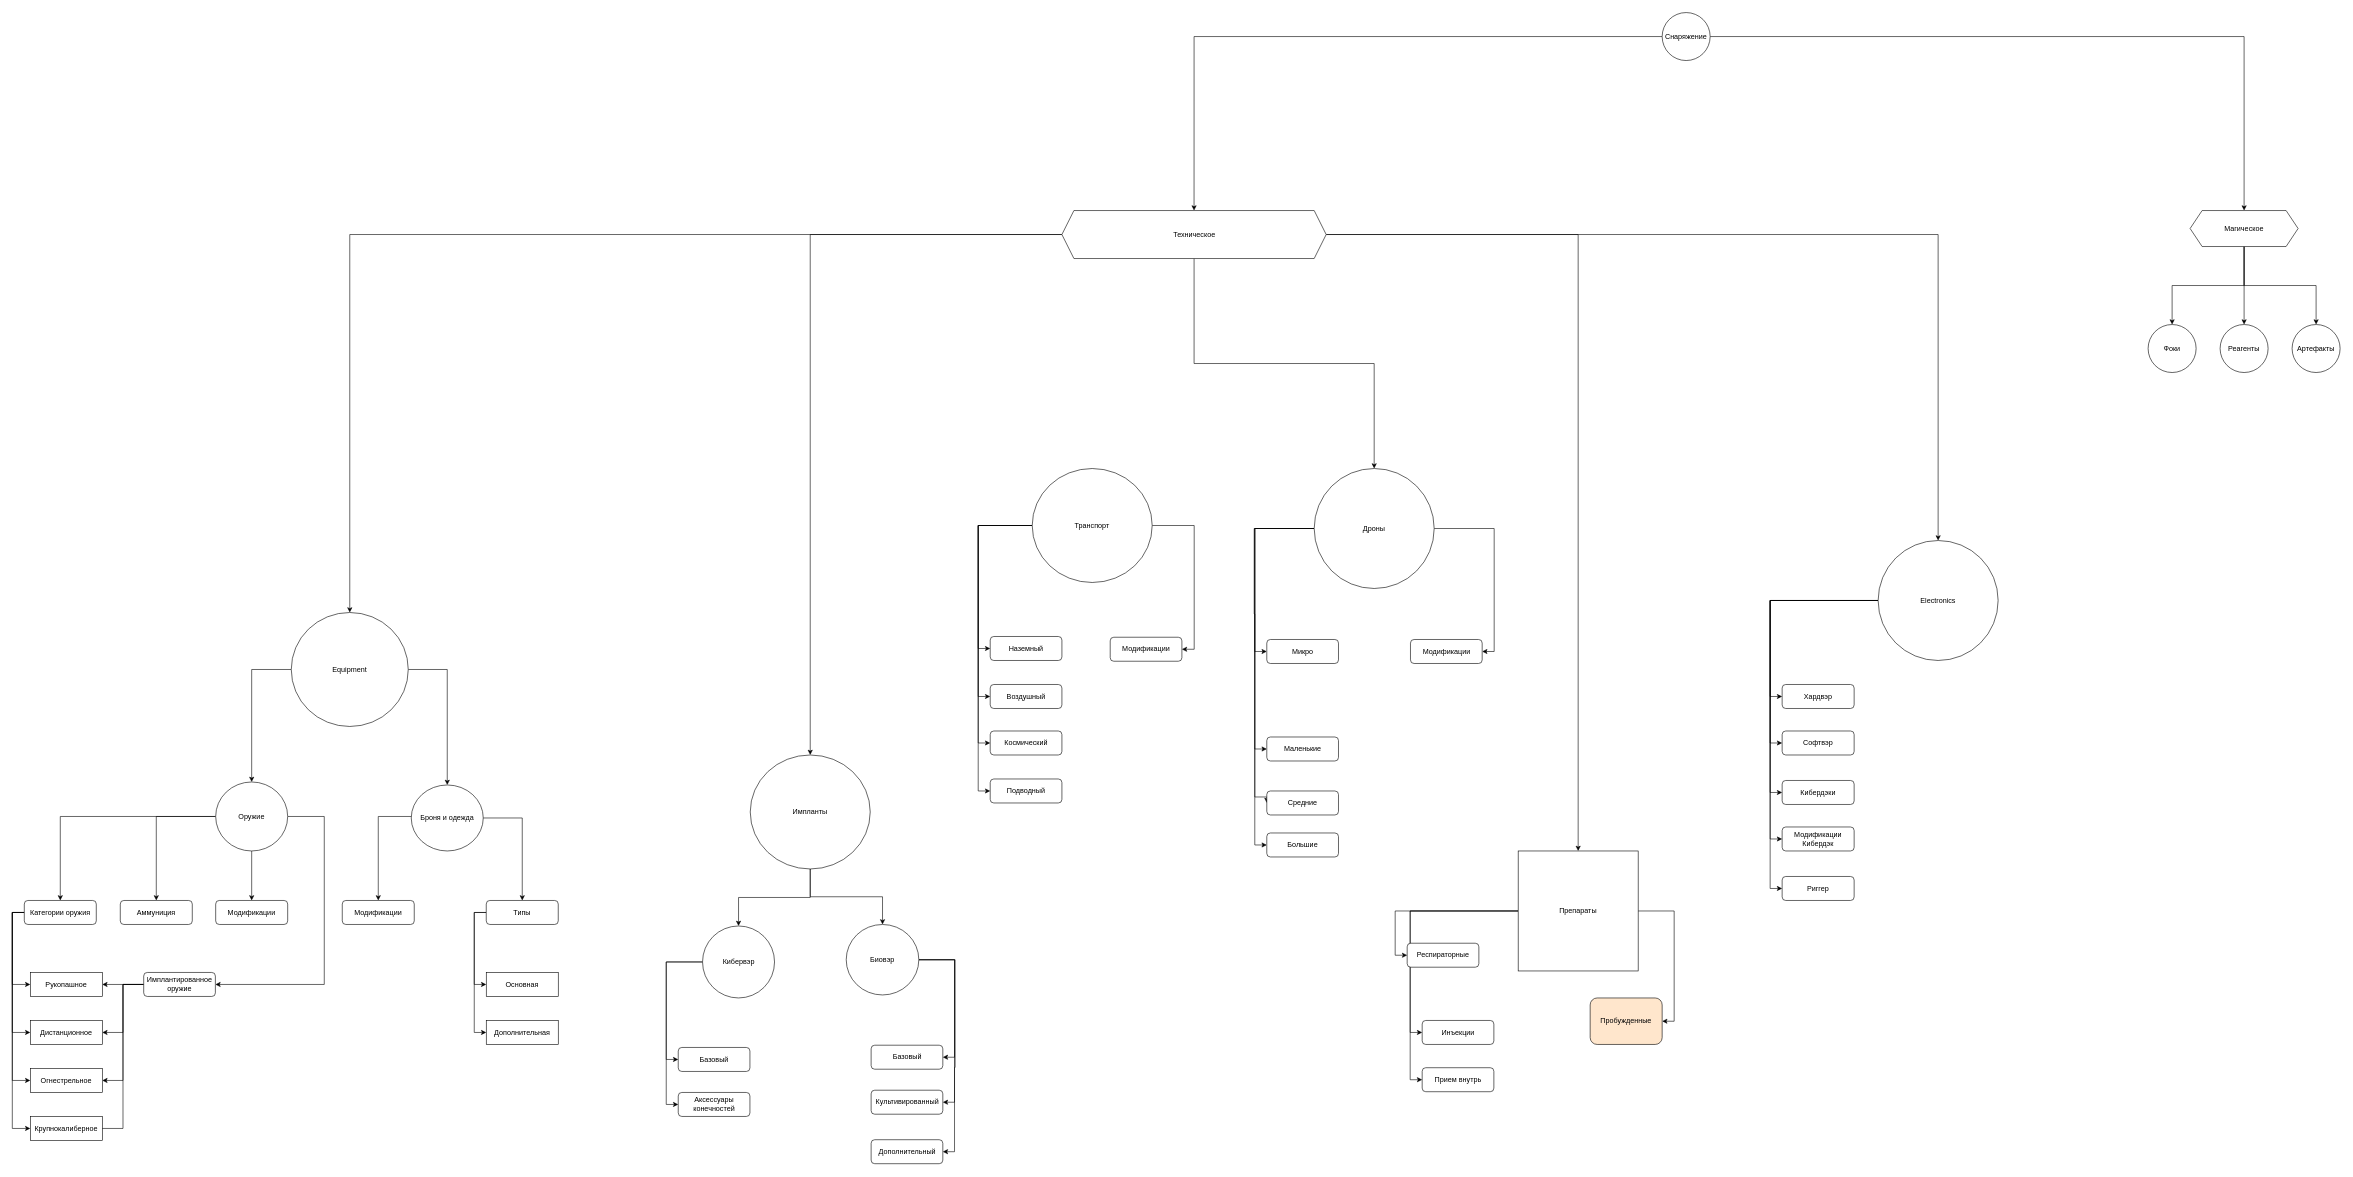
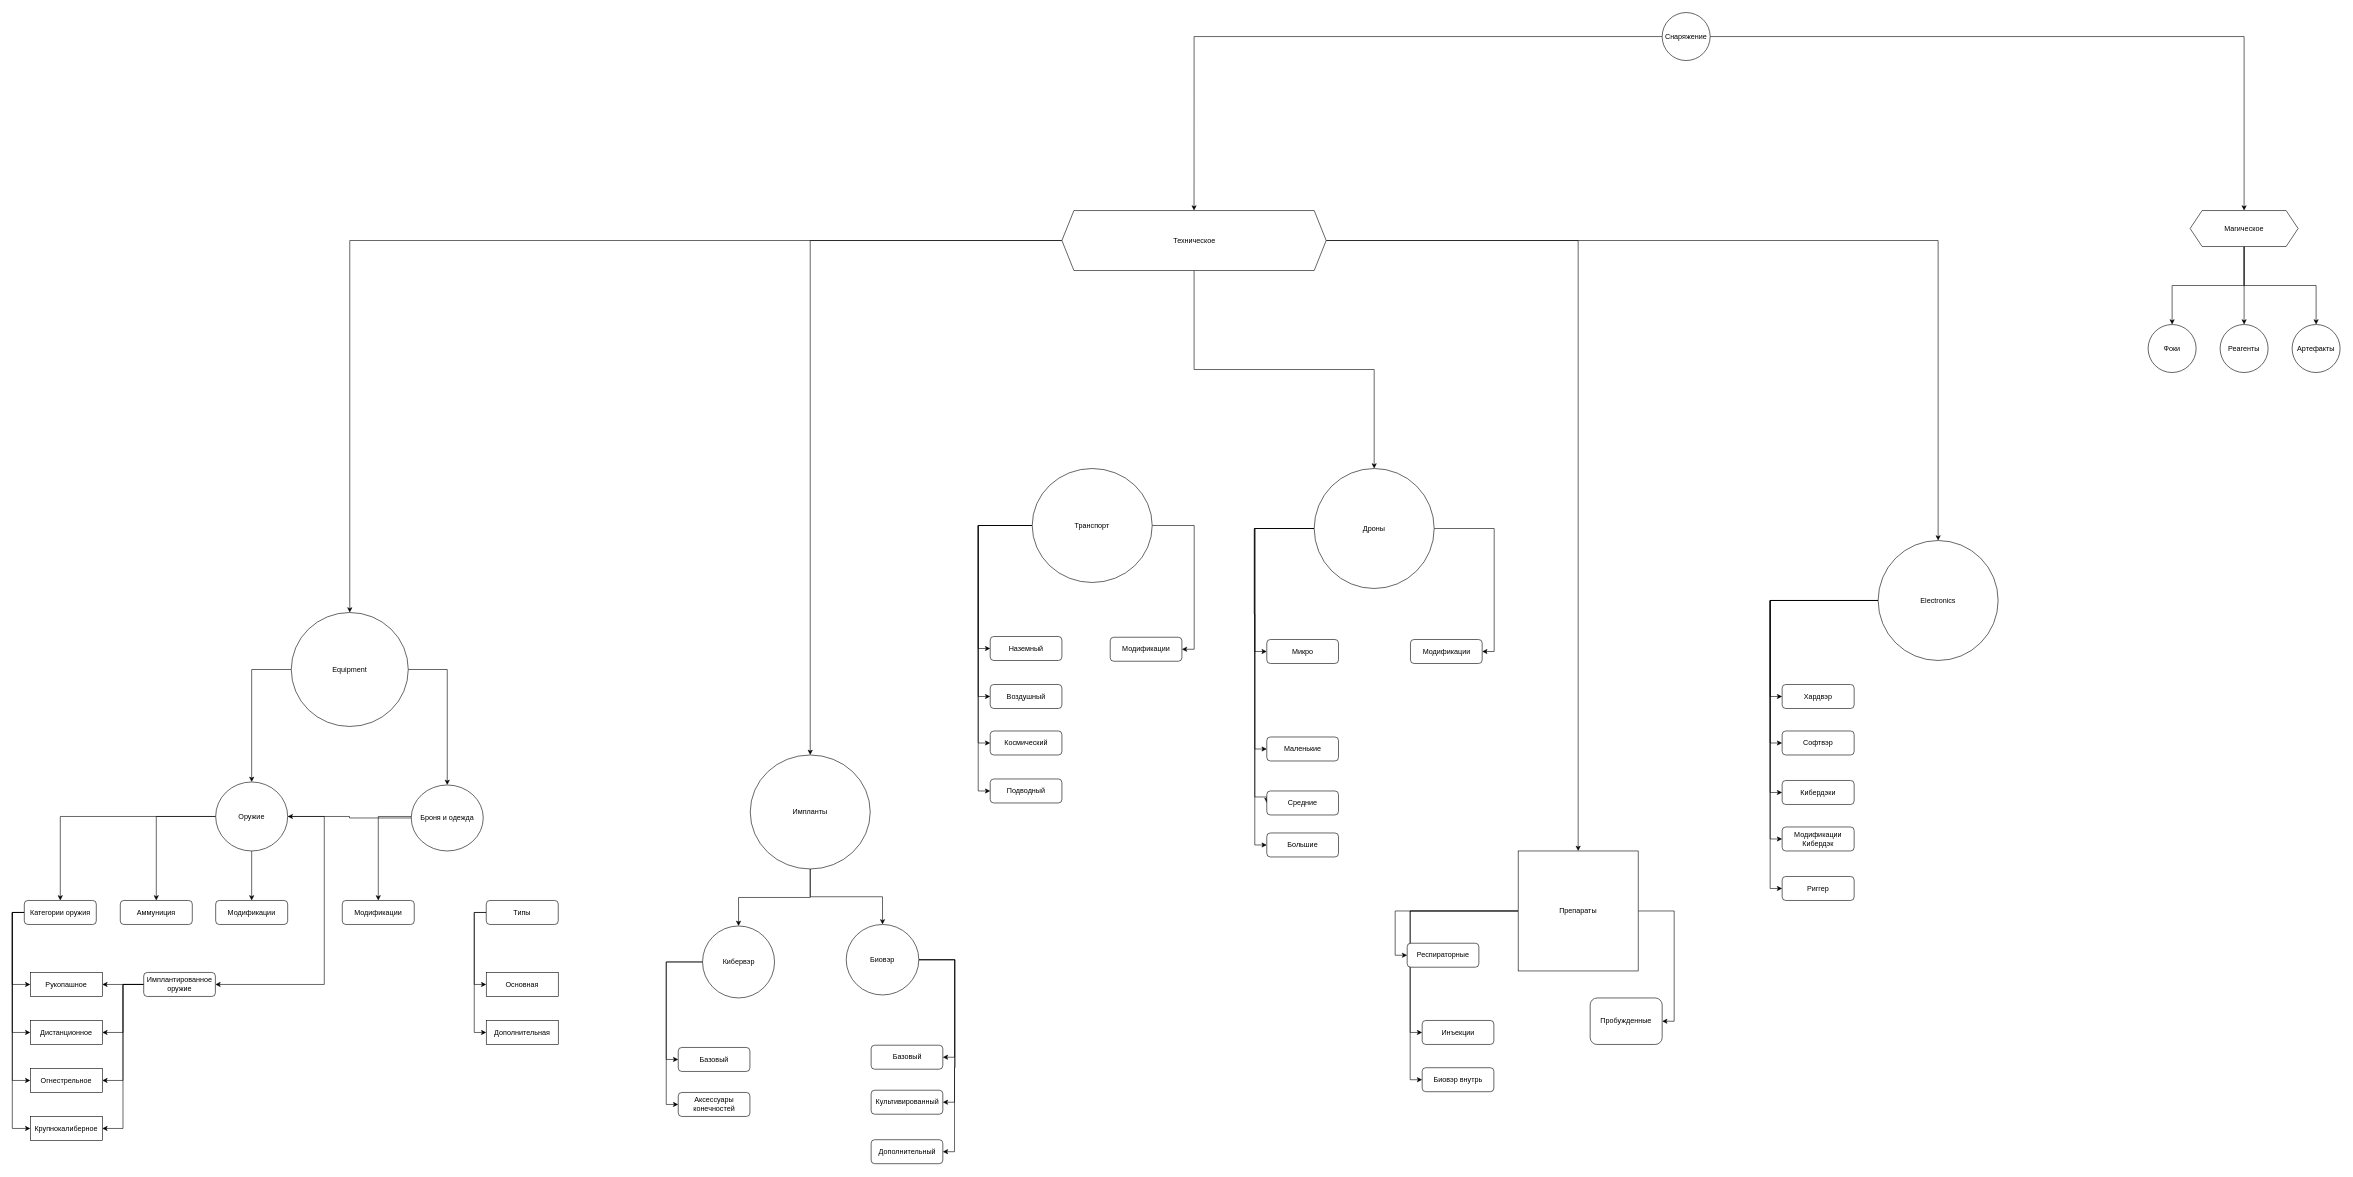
node "Техническое": size 264x48 -> 264x60
edge "Броня и одежда" -> "Типы": now "Броня и одежда" -> "Оружие"
node "Пробужденные": fillcolor #ffe6cc -> #ffffff
node "Прием внутрь": label "Прием внутрь" -> "Биовэр внутрь"
edge "Имплантированное оружие" -- "Крупнокалиберное": arrowhead none -> classic
